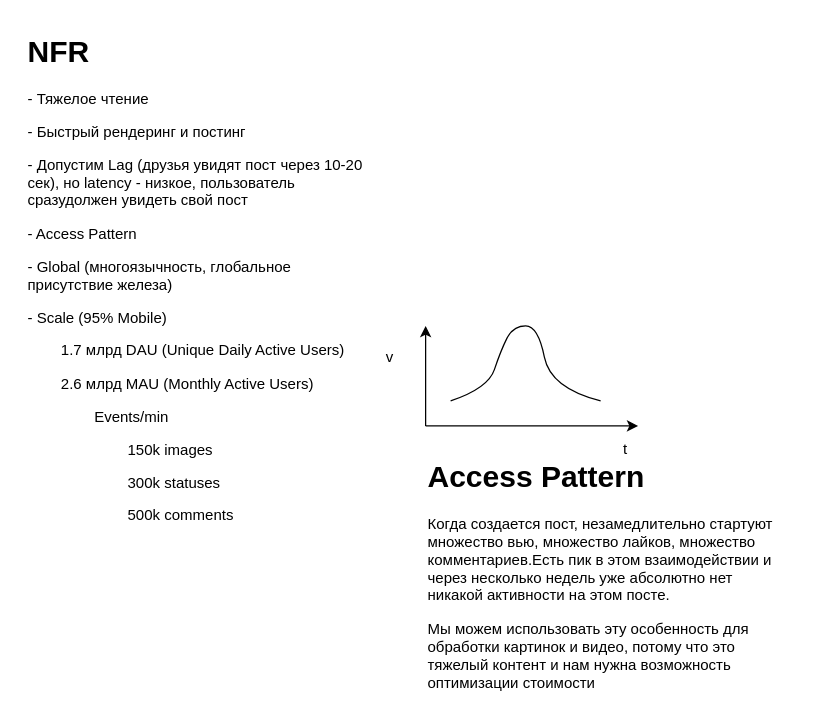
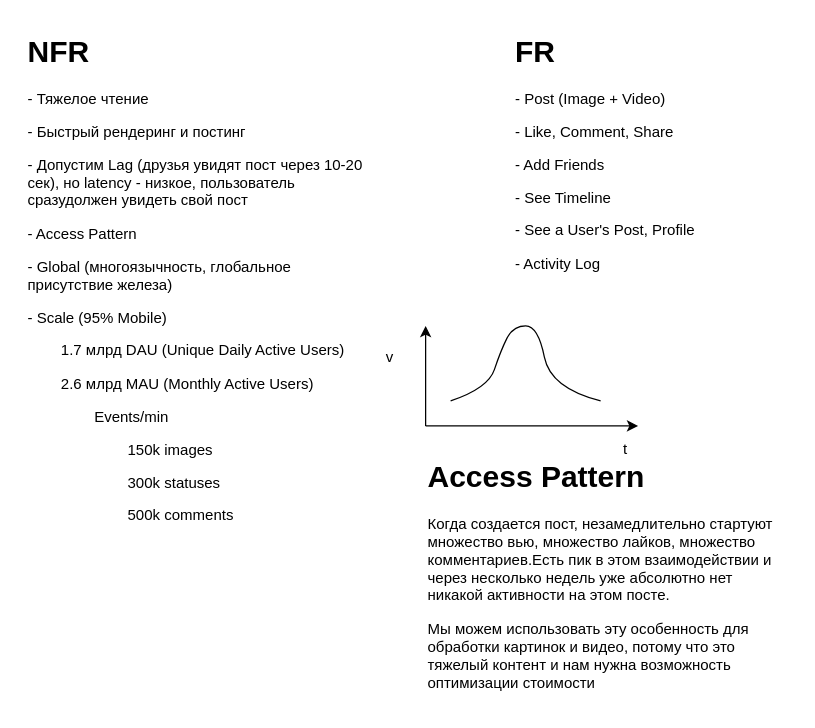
node "FR- Post (Image + Video) - Like, Comment, Share - Add Friends - See Timeline - See a User's Post, Profile - Activity Log": added
